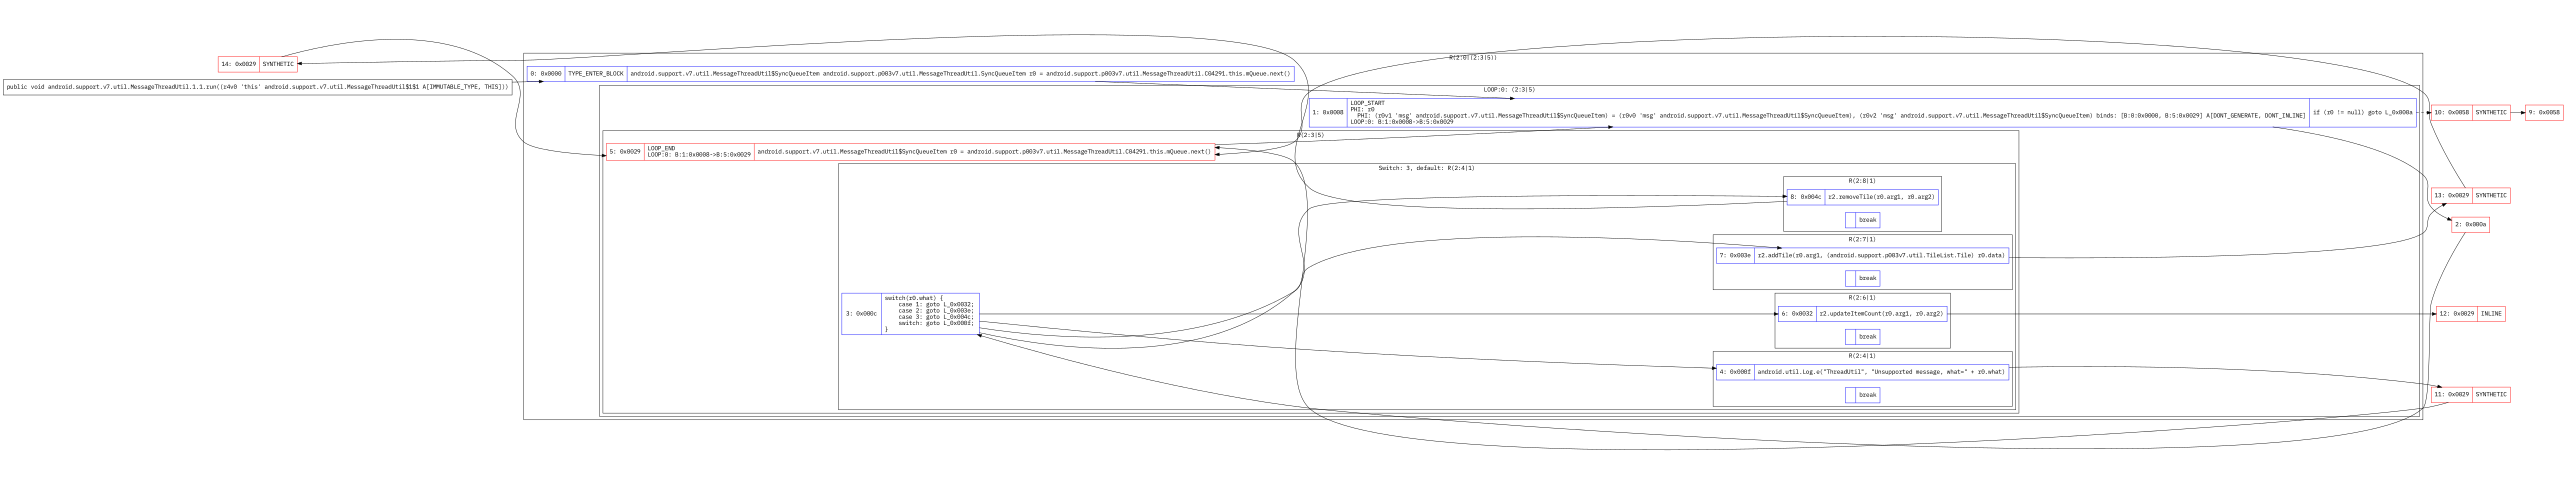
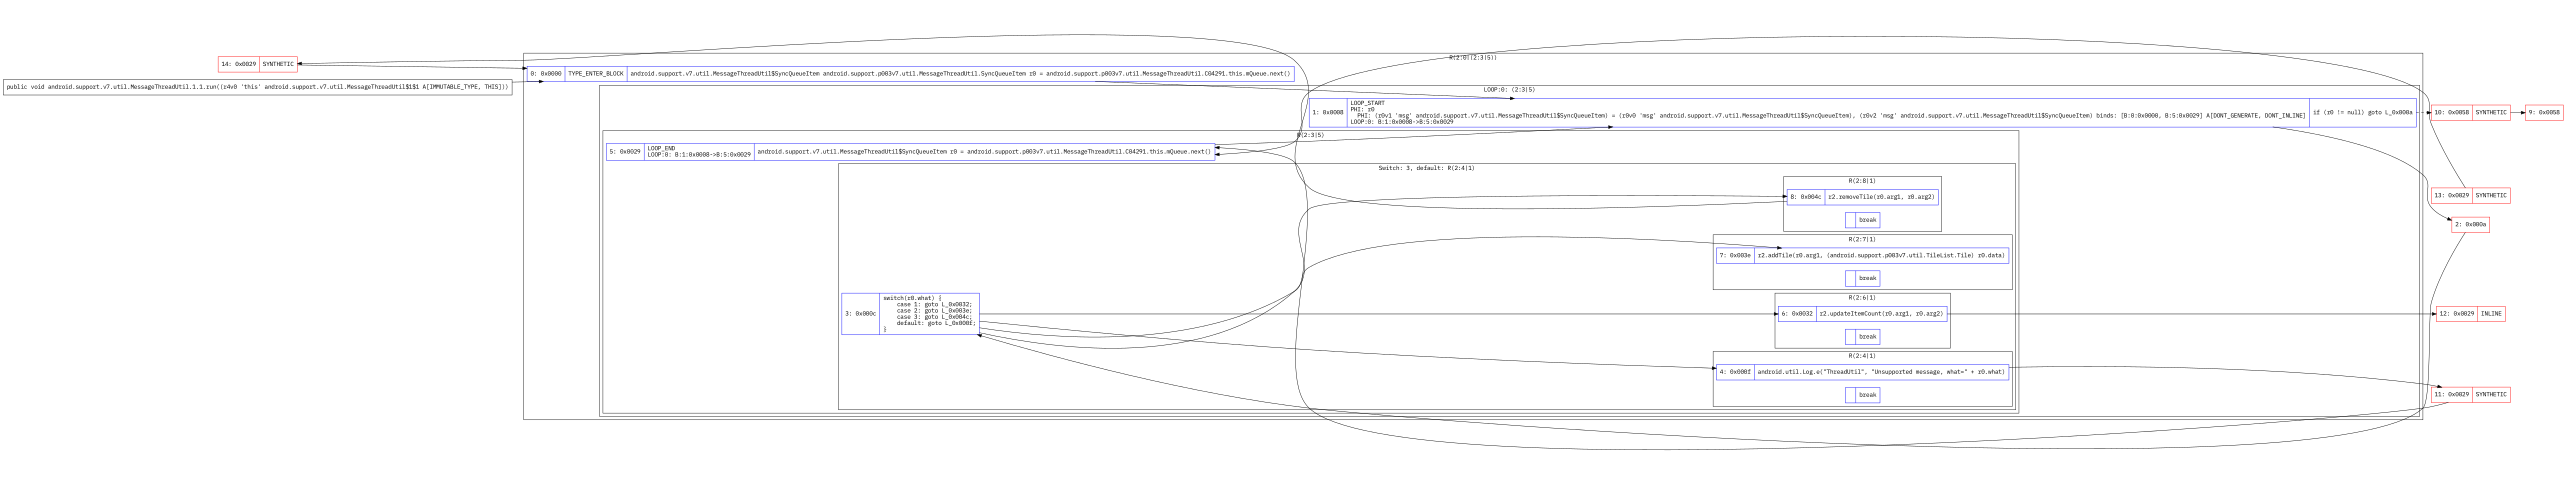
edge "14: 0x0029" -> "5: 0x0029": now "14: 0x0029" -> "0: 0x0000"
node "5: 0x0029": color red -> blue
edge "7: 0x003e" -> "13: 0x0029": removed
node "3: 0x000c": text "switch: goto L_0x000f;" -> "default: goto L_0x000f;"
